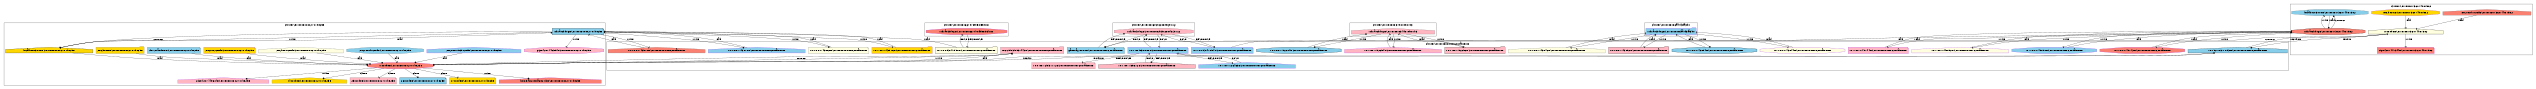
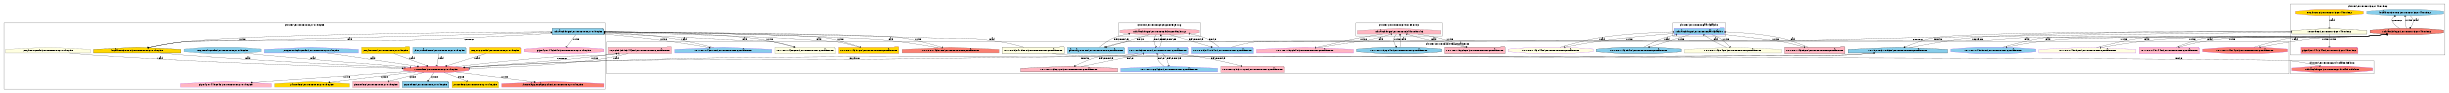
node "/etc/resolv.conf#ServerID_736074b81582": removed
edge "1_fwatchdog#ServerID_667d78fb58-55kvm" -> "10.1.80.93:47950#ServerID_OuterContainerID": removed, label "RESPONSE"
